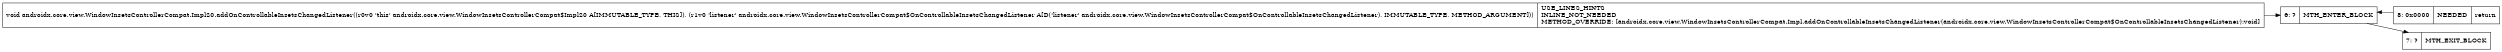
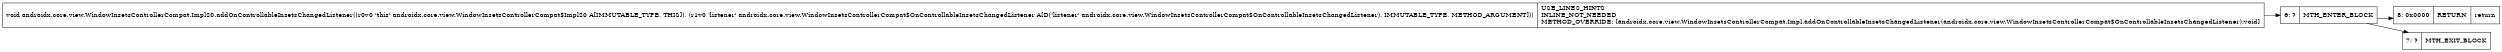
edge "8: 0x0000" -> "6: ?": reversed
node "8: 0x0000": text "NEEDED" -> "RETURN"
